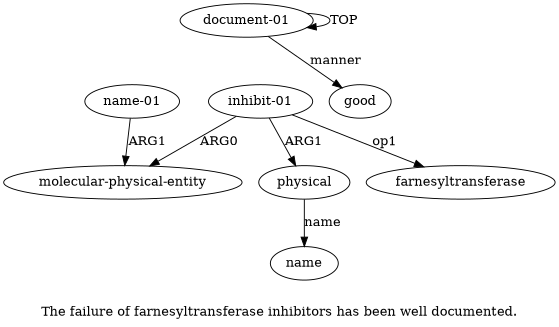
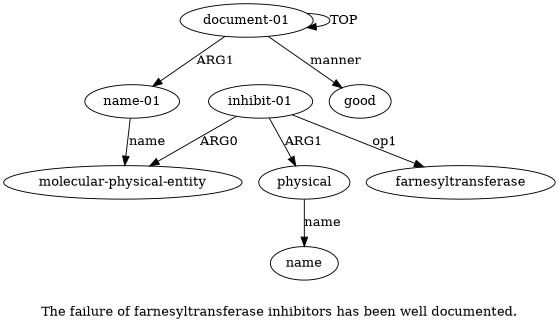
edge "document-01" -> "name-01": added, label "ARG1"
edge "name-01" -> "molecular-physical-entity": label "ARG1" -> "name"
